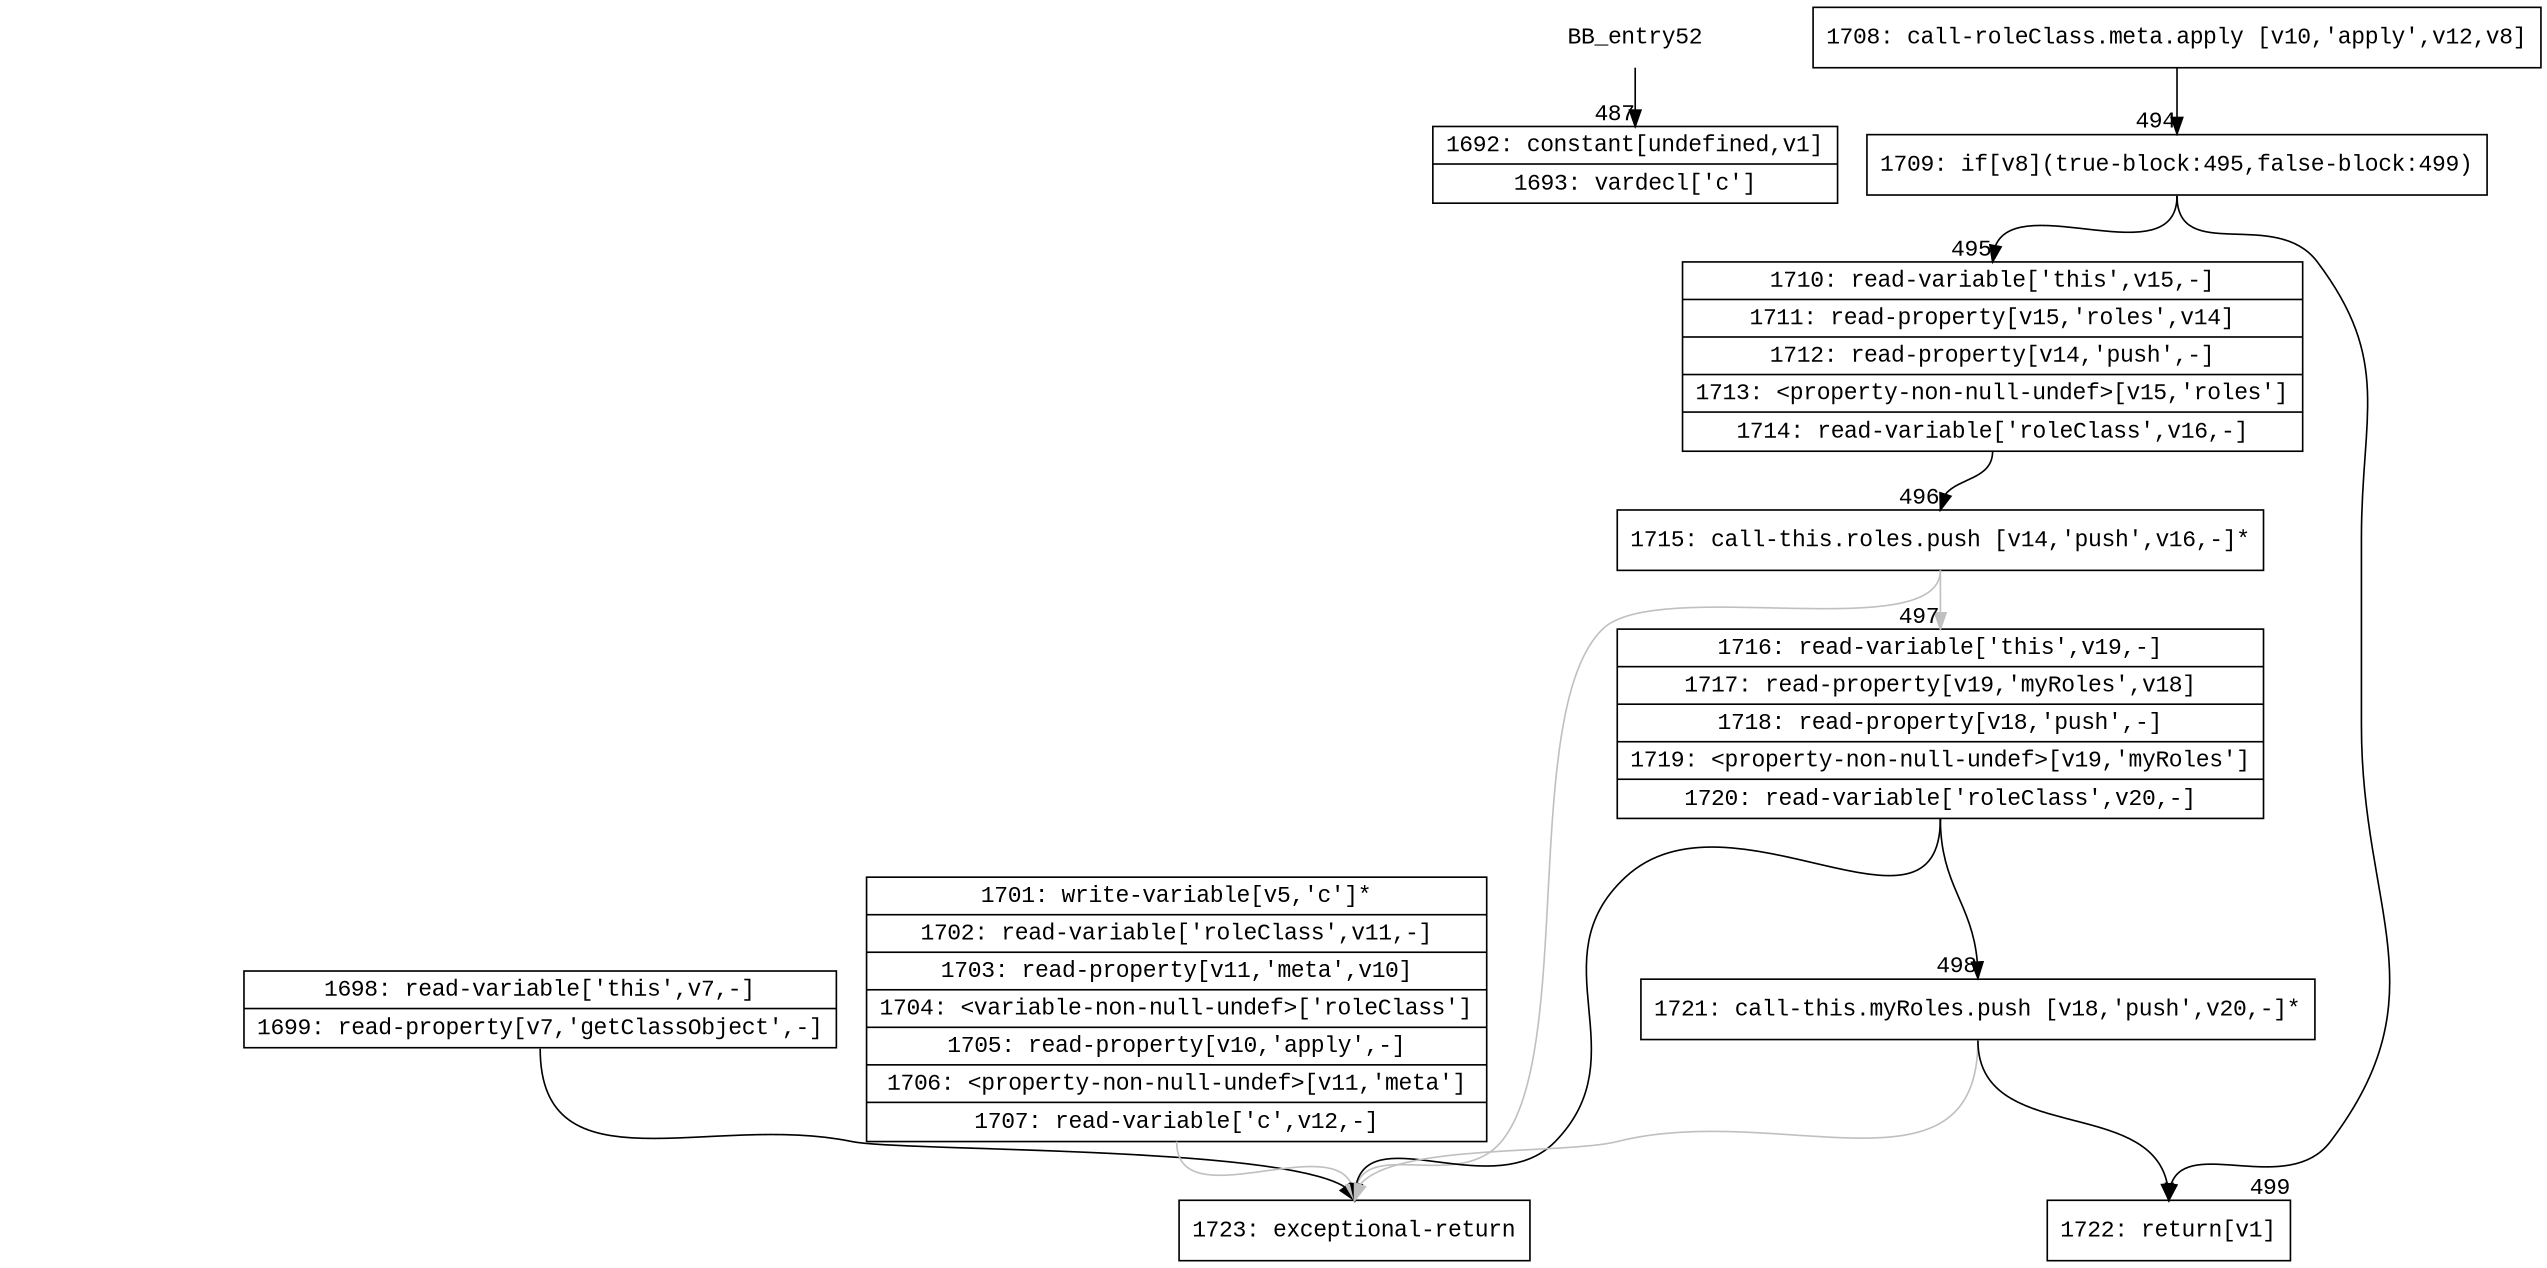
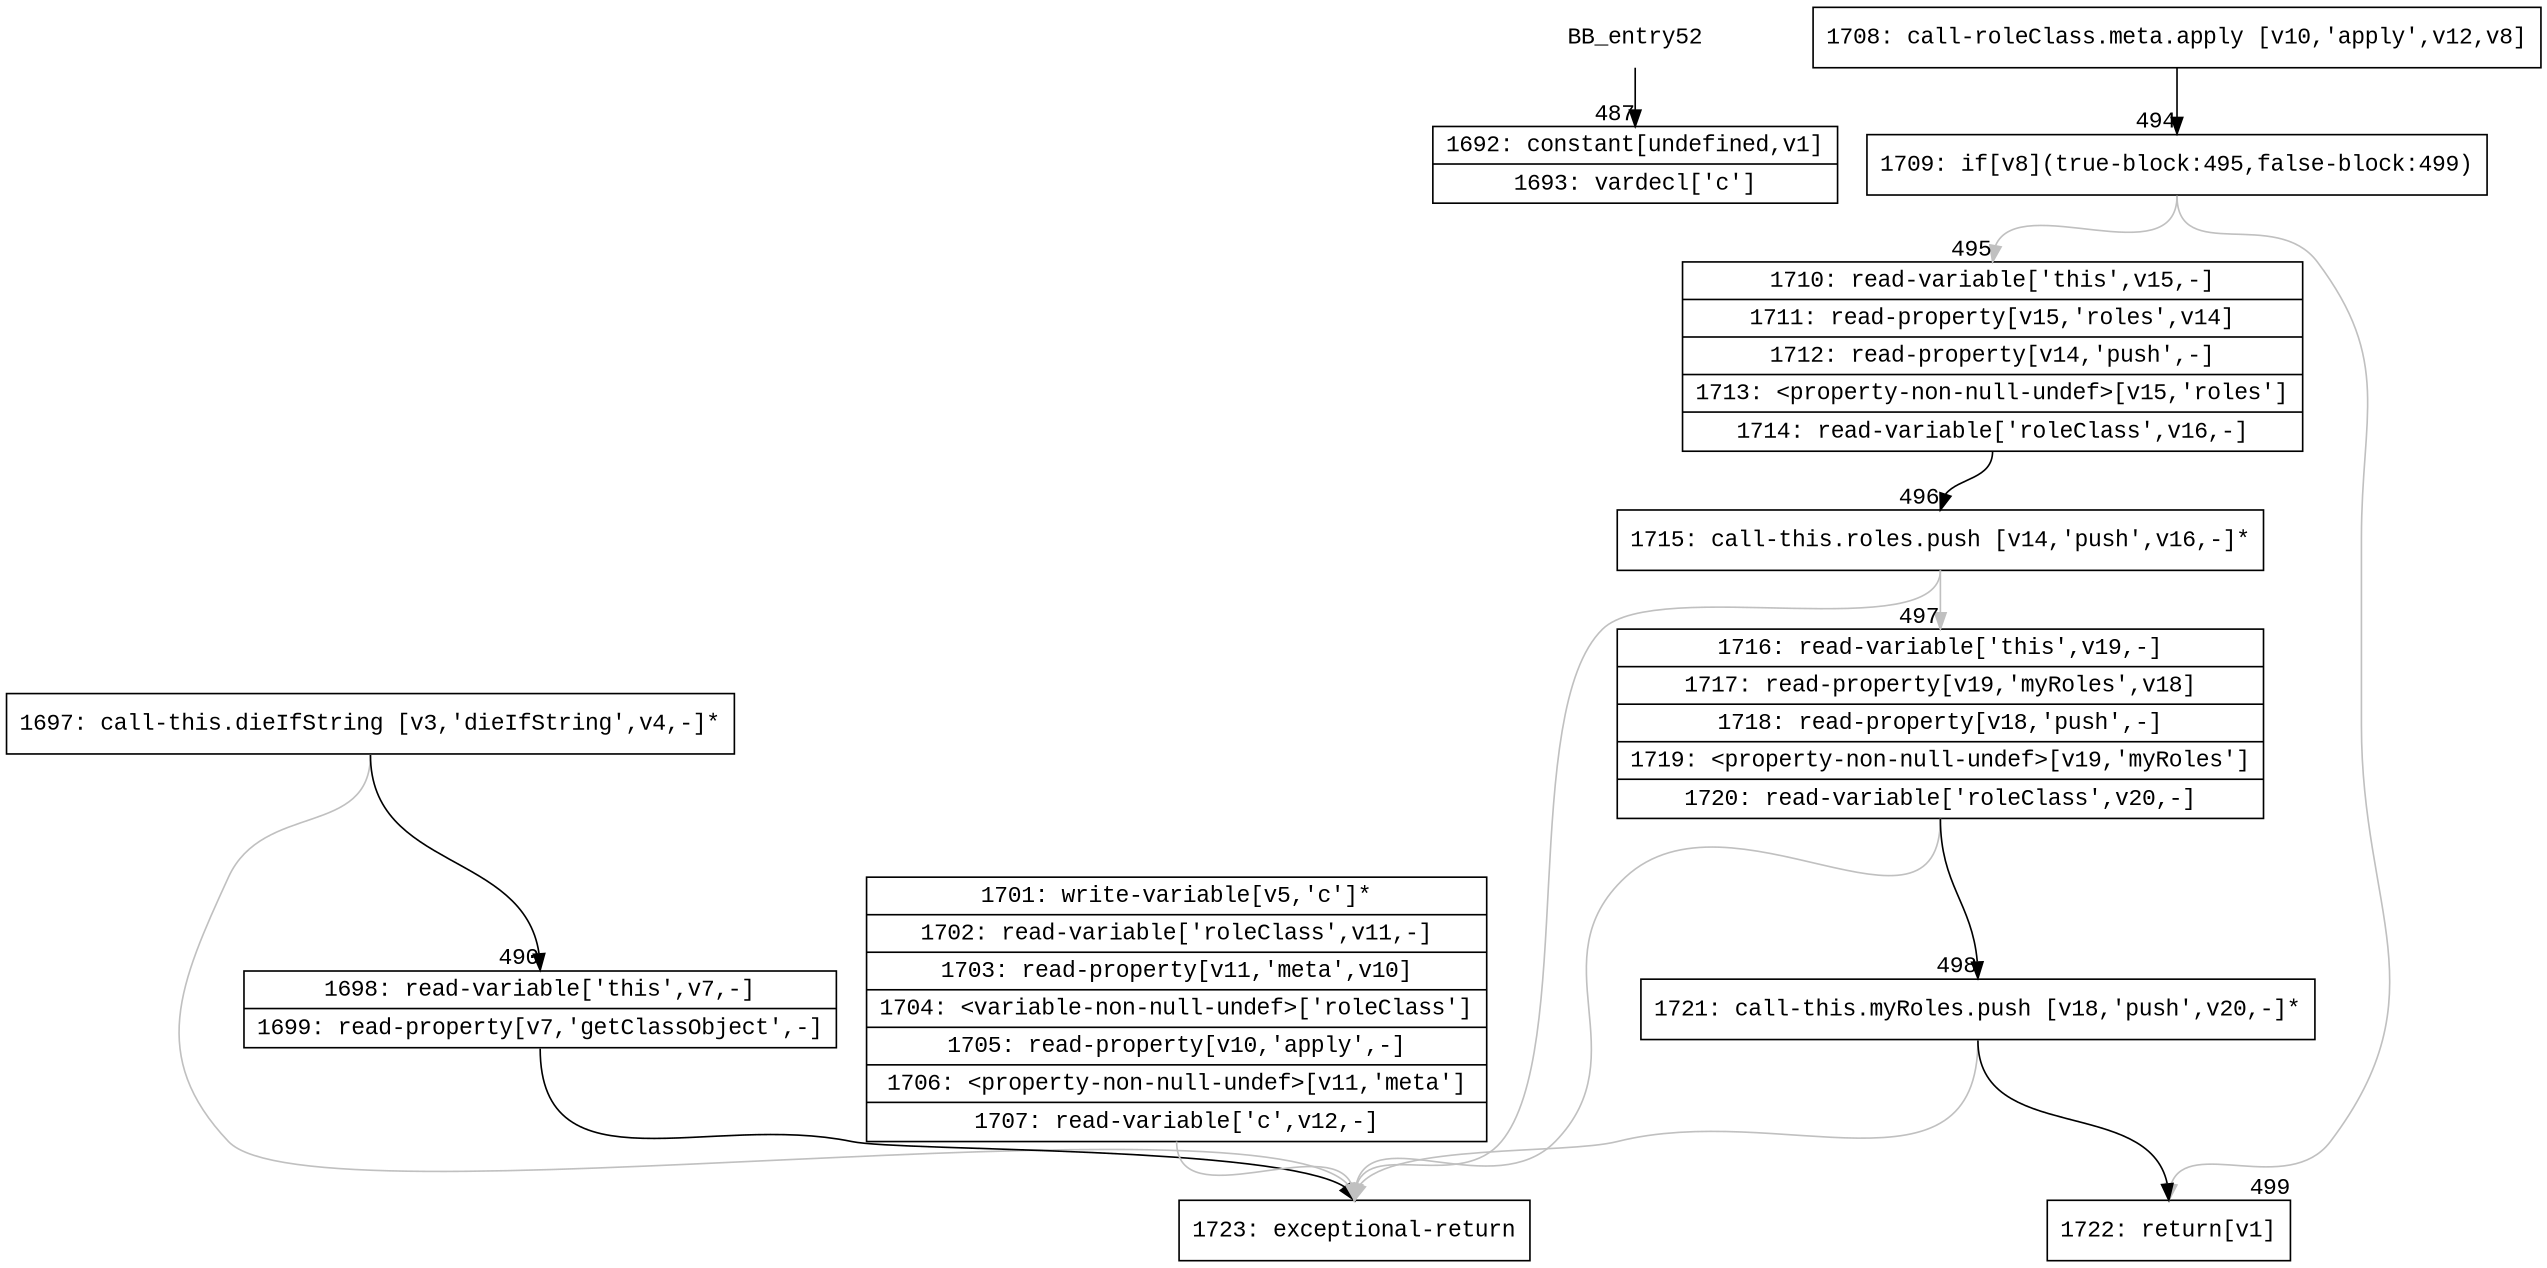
edge "1709: if[v8](true-block:495,false-block:499)" -> "1710: read-variable['this',v15,-]": color black -> gray
edge "1709: if[v8](true-block:495,false-block:499)" -> "1722: return[v1]": color black -> gray
node "1697: call-this.dieIfString [v3,'dieIfString',v4,-]*": added
edge "1716: read-variable['this',v19,-]" -> "1723: exceptional-return": color black -> gray
